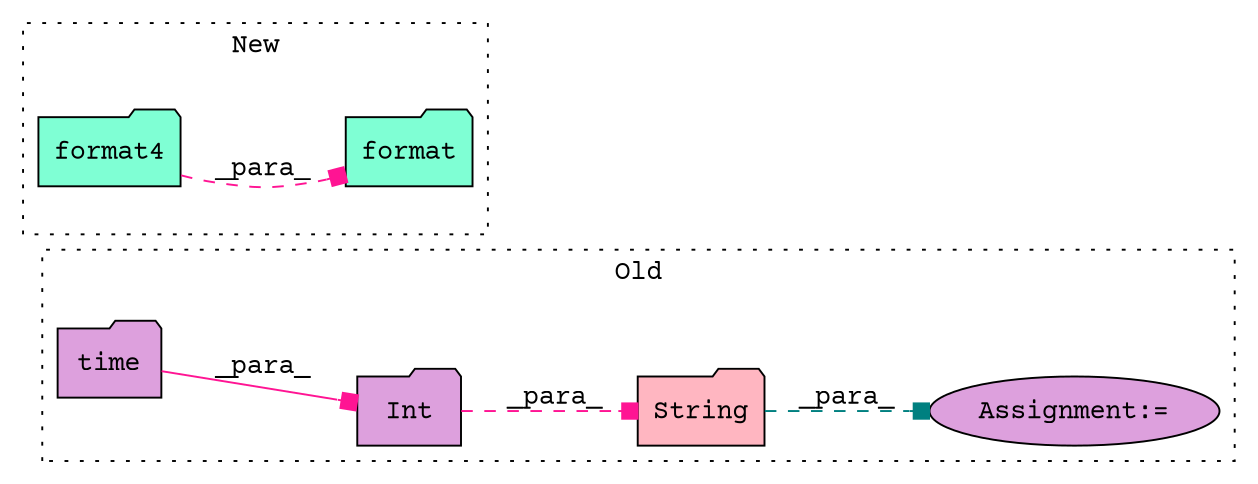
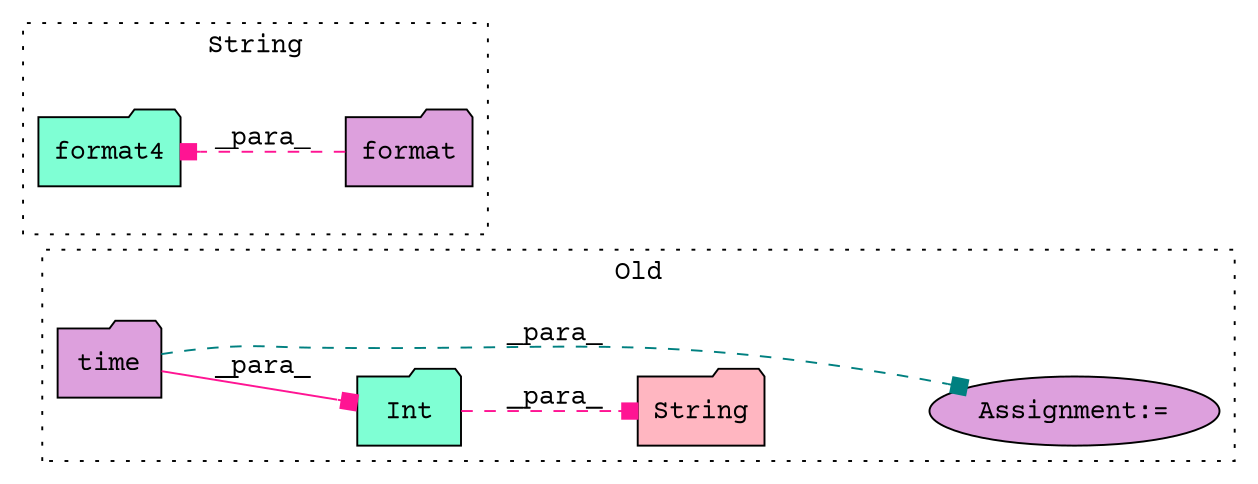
cluster "New": label "New" -> "String"
node "format": fillcolor aquamarine -> plum
edge "format4" -> "format": reversed
node "Int": fillcolor plum -> aquamarine
edge "String" -> "Assignment:=": now "time" -> "Assignment:="
